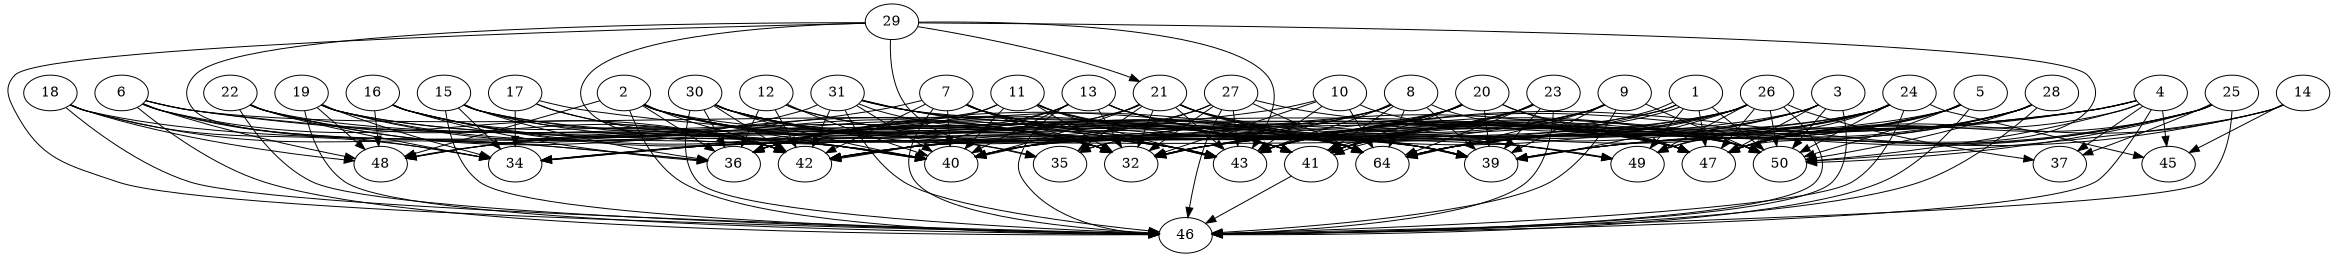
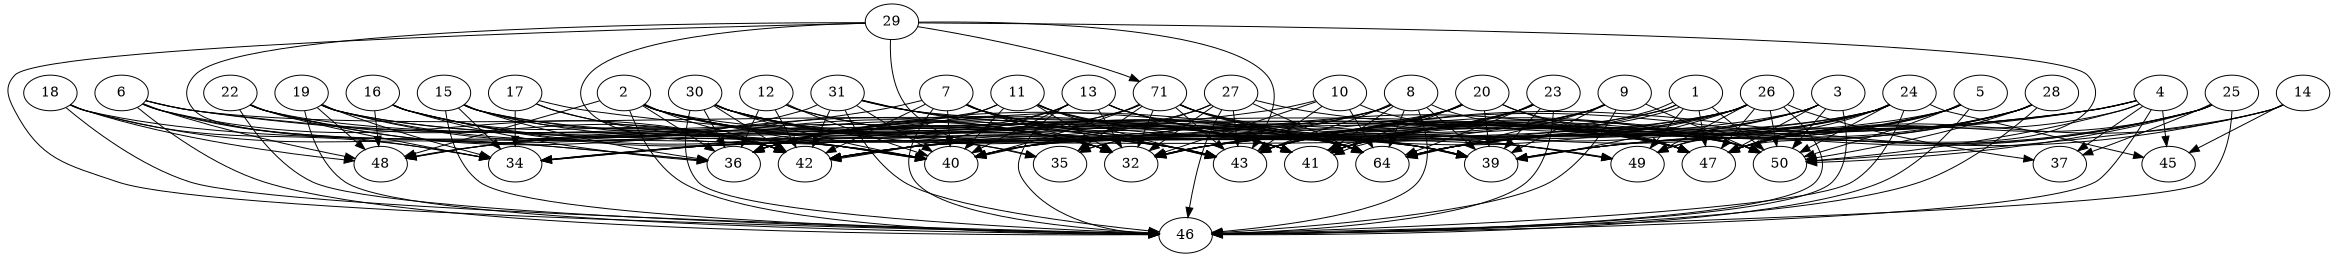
node "21": label "21" -> "71"
edge "31" -> "32": removed
edge "41" -> "46": now "8" -> "46"
